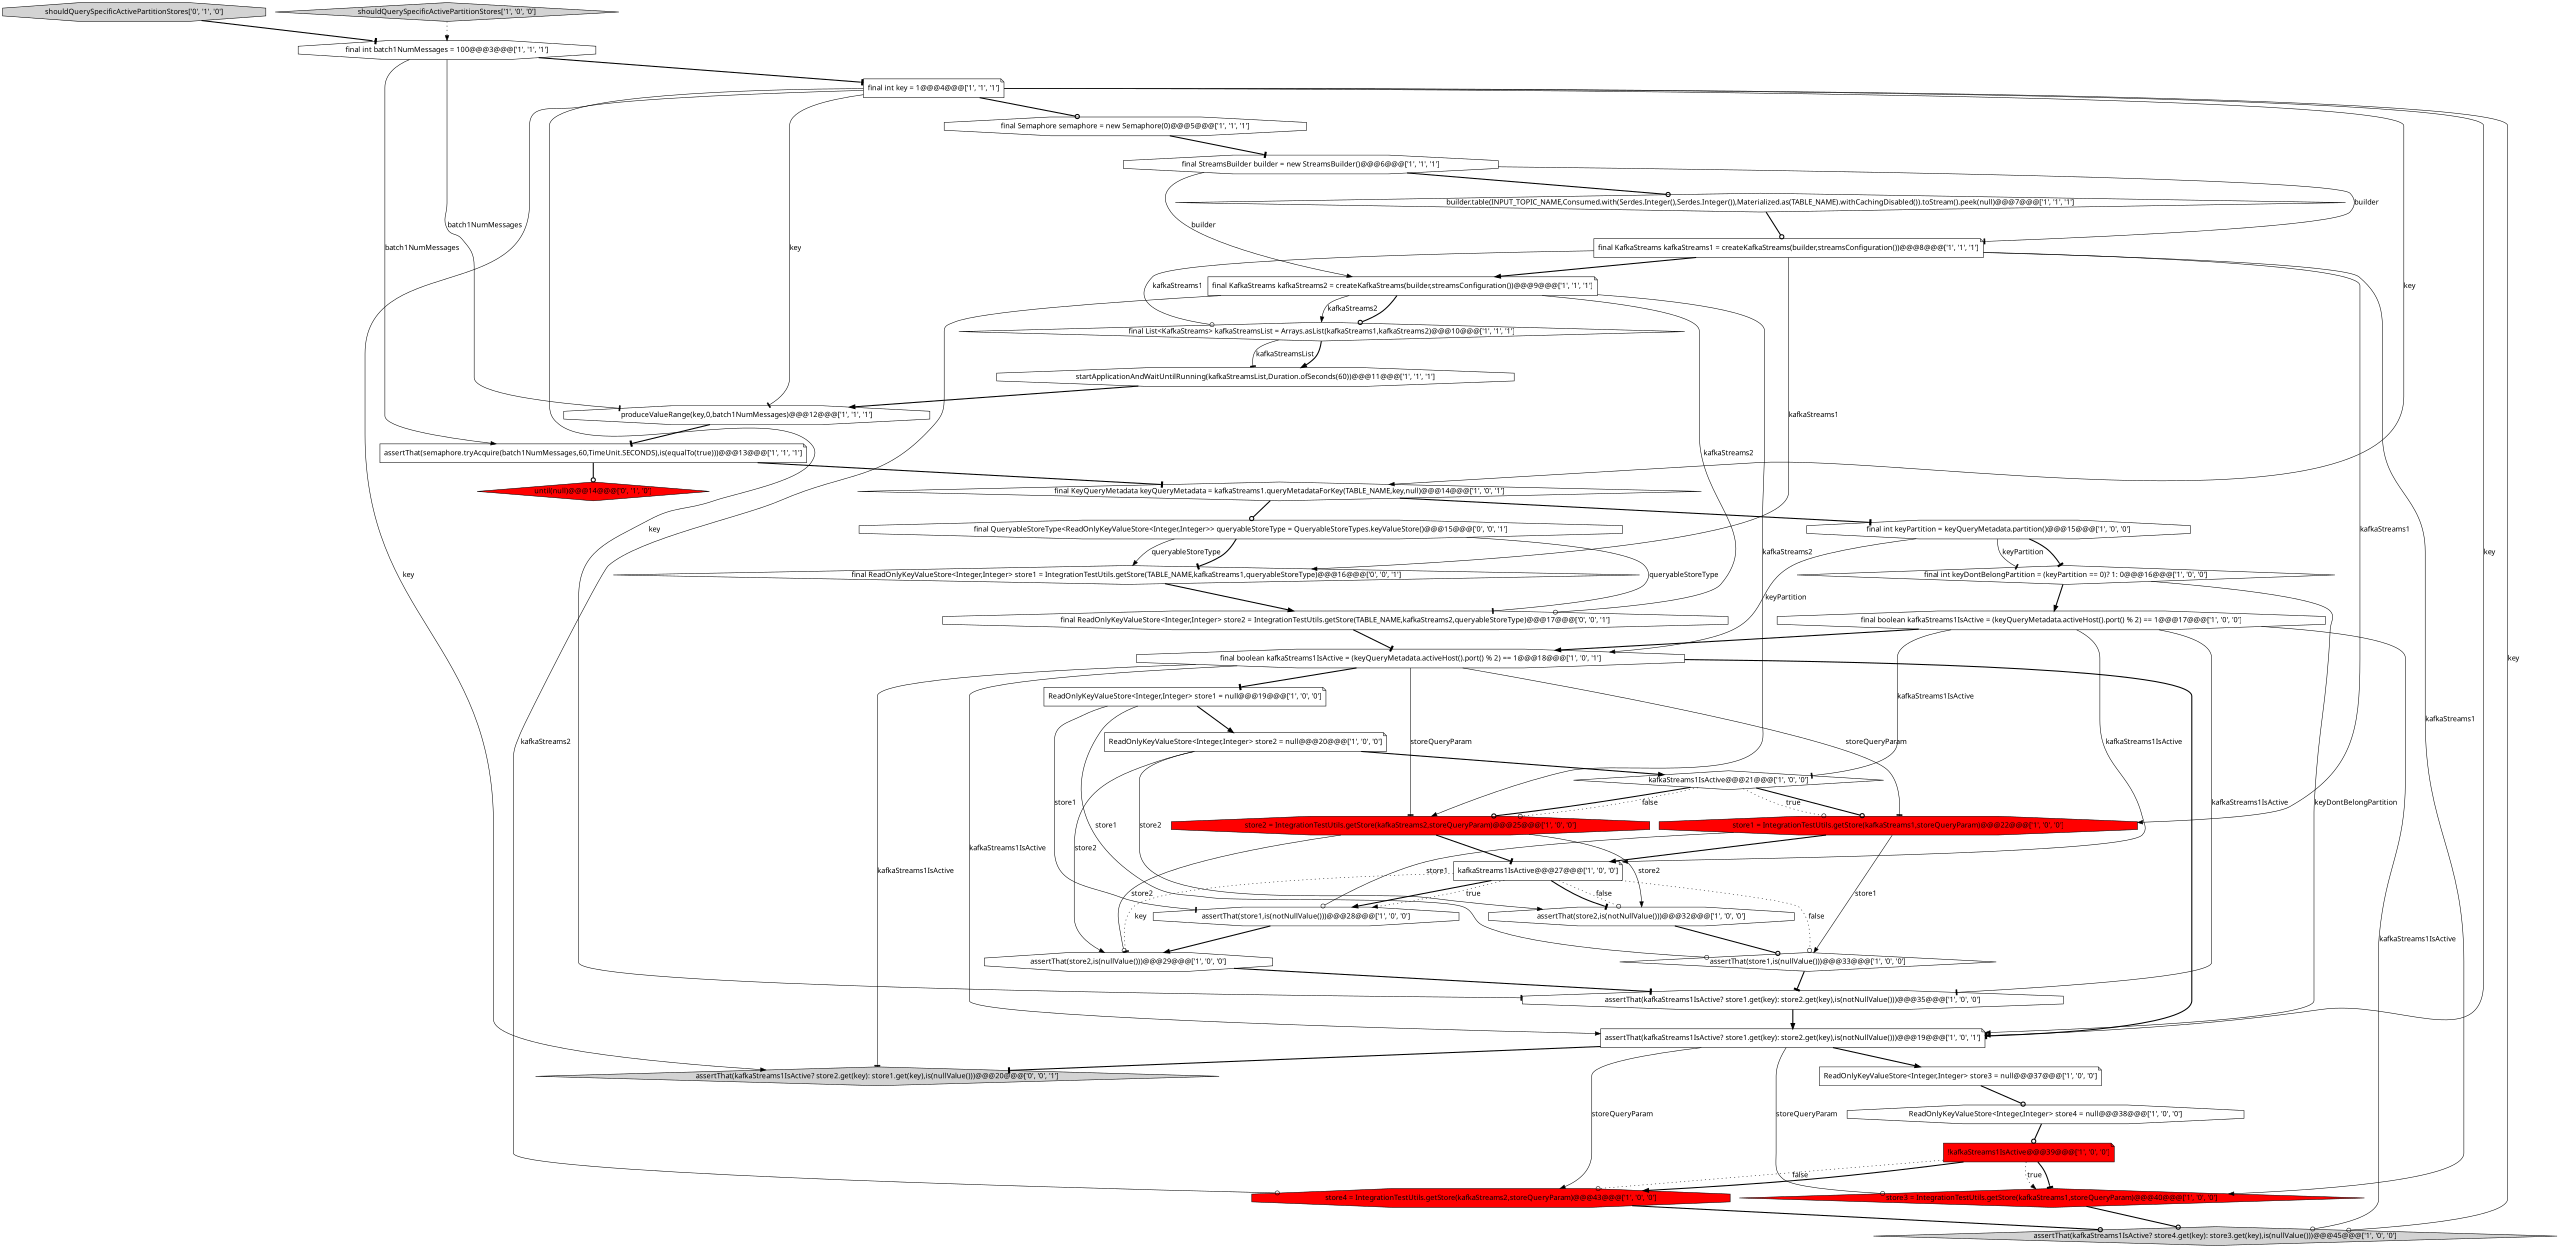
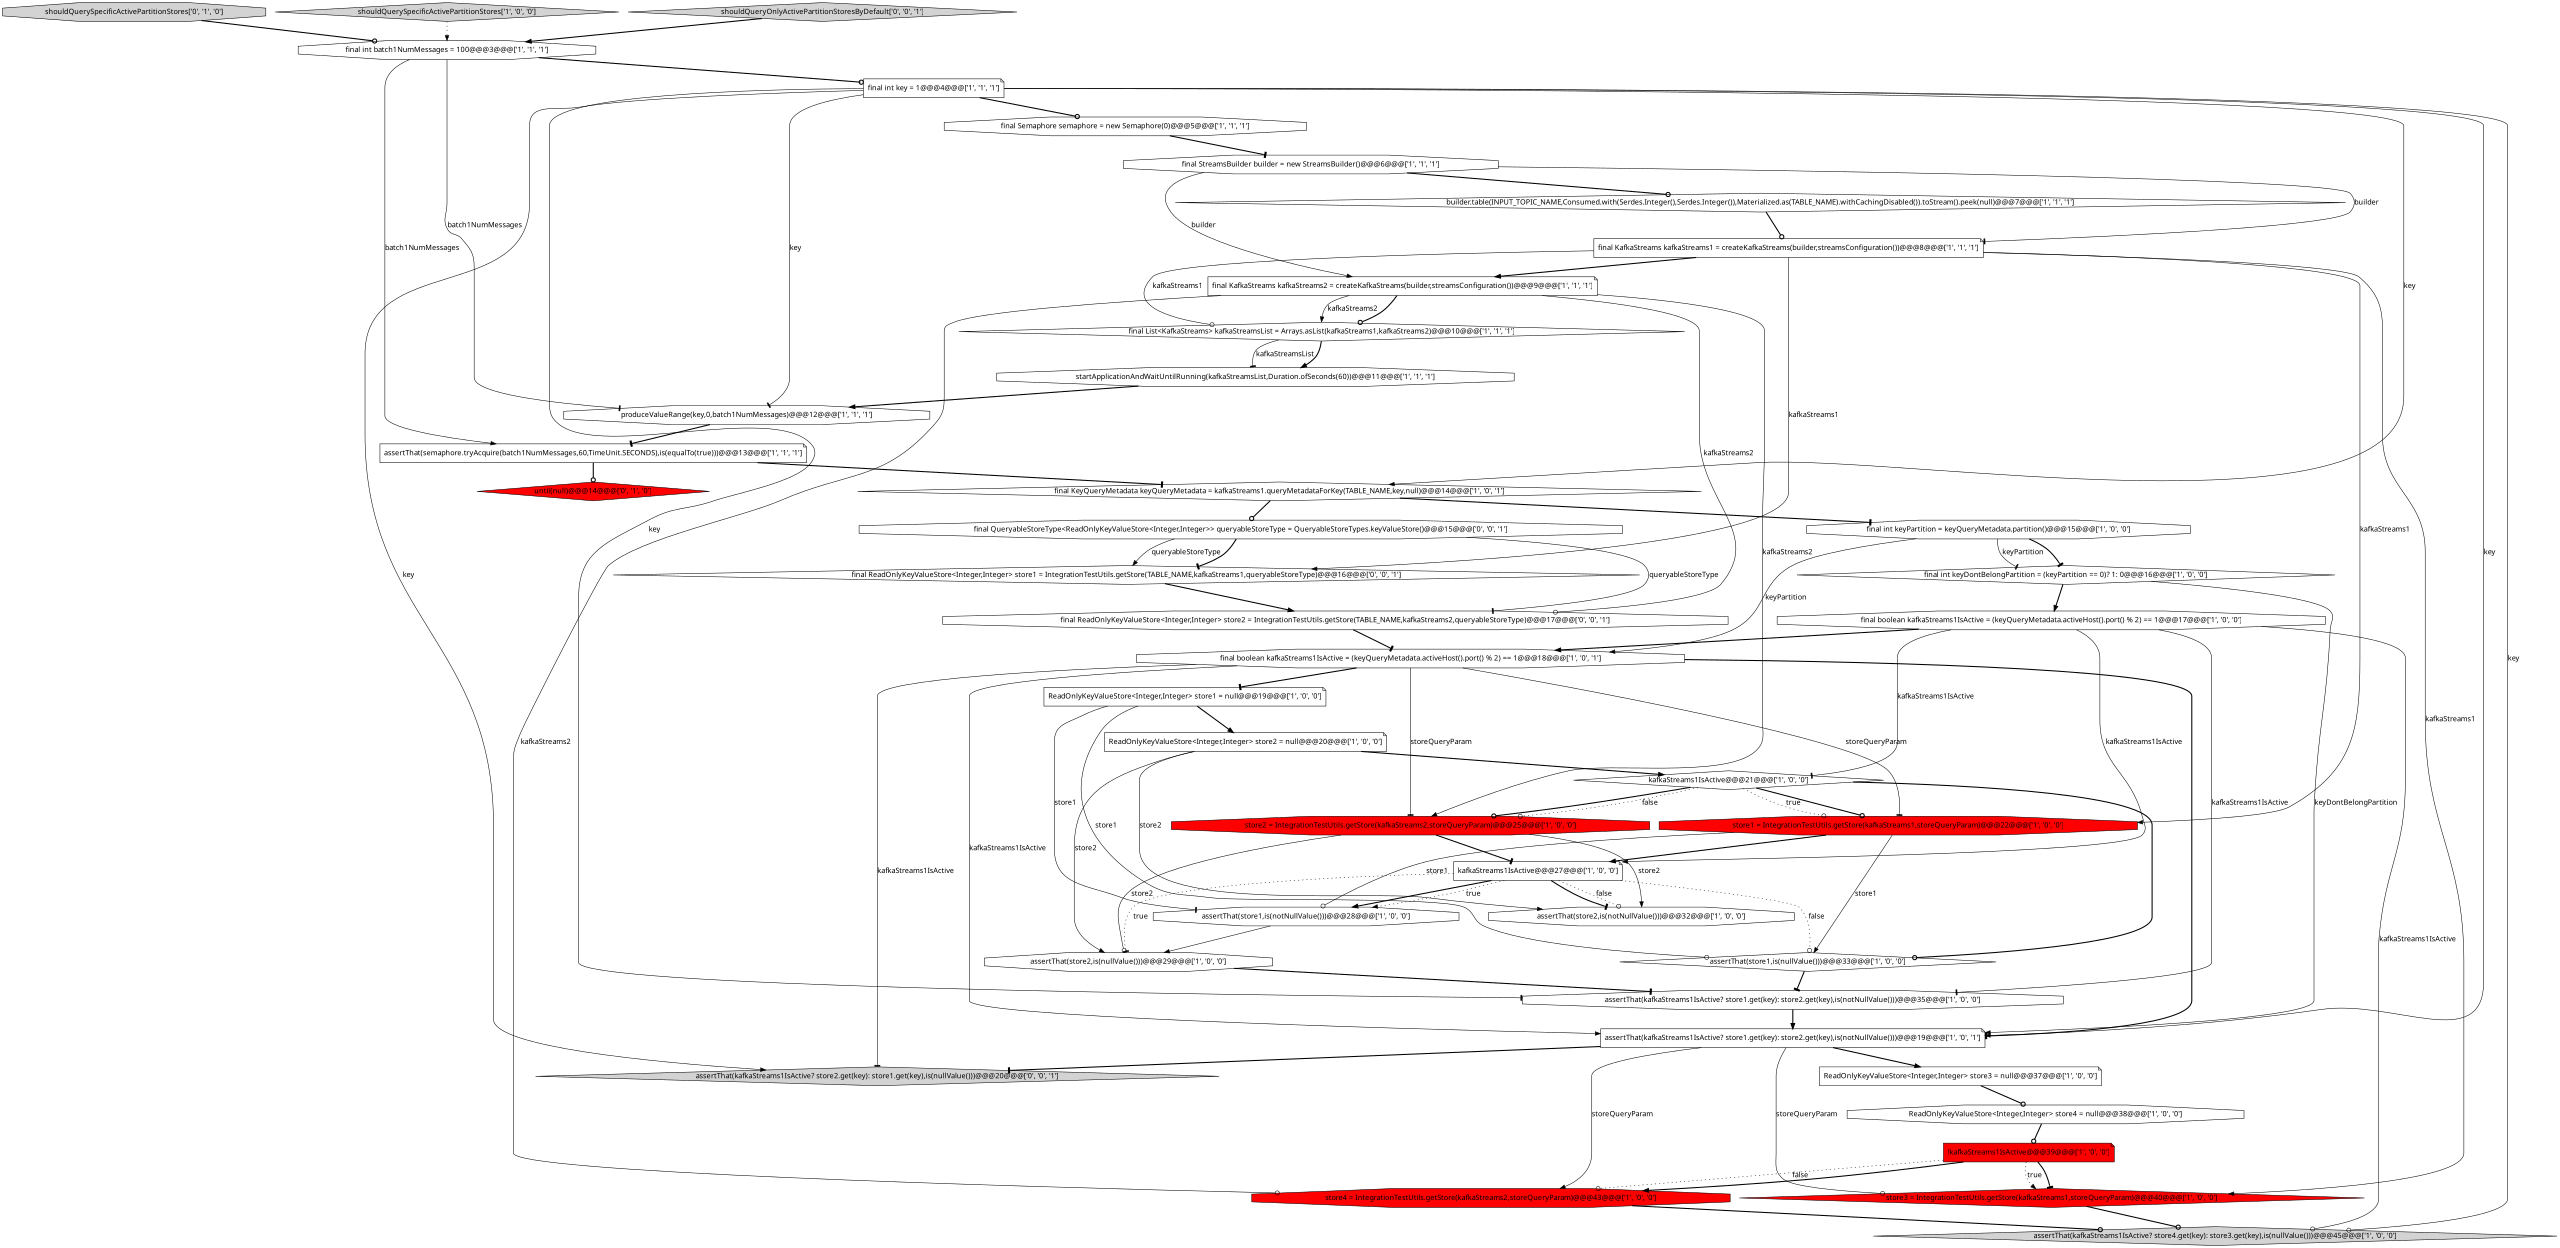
node "shouldQueryOnlyActivePartitionStoresByDefault['0', '0', '1']": added
edge "shouldQuerySpecificActivePartitionStores['0', '1', '0']" -> "final int batch1NumMessages = 100@@@3@@@['1', '1', '1']": arrowhead tee -> odot
edge "final int batch1NumMessages = 100@@@3@@@['1', '1', '1']" -> "final int key = 1@@@4@@@['1', '1', '1']": arrowhead tee -> odot
edge "kafkaStreams1IsActive@@@27@@@['1', '0', '0']" -> "assertThat(store2,is(nullValue()))@@@29@@@['1', '0', '0']": label "key" -> "true"
edge "assertThat(store1,is(notNullValue()))@@@28@@@['1', '0', '0']" -> "assertThat(store2,is(nullValue()))@@@29@@@['1', '0', '0']": style bold -> solid
edge "assertThat(store2,is(notNullValue()))@@@32@@@['1', '0', '0']" -> "assertThat(store1,is(nullValue()))@@@33@@@['1', '0', '0']": now "kafkaStreams1IsActive@@@21@@@['1', '0', '0']" -> "assertThat(store1,is(nullValue()))@@@33@@@['1', '0', '0']"
